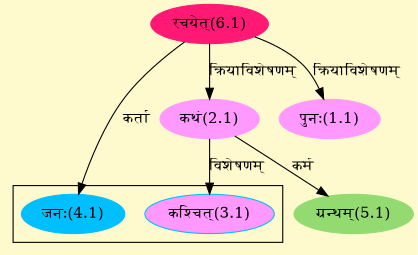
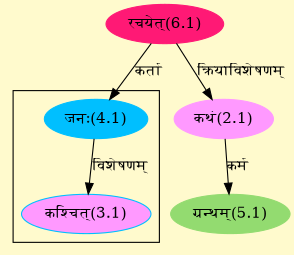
node "पुनः(1.1)": removed
edge "कथं(2.1)" -> "कश्चित्(3.1)": now "जनः(4.1)" -> "कश्चित्(3.1)"
